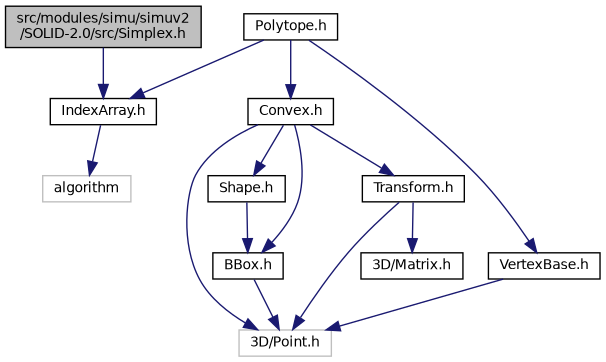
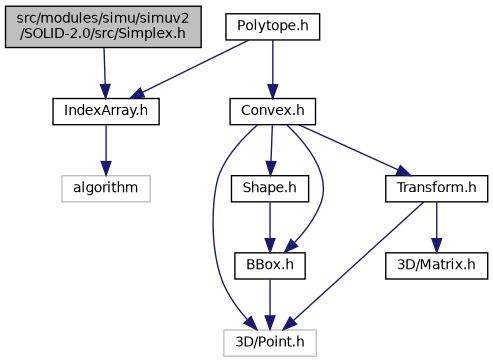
node "VertexBase.h": removed
